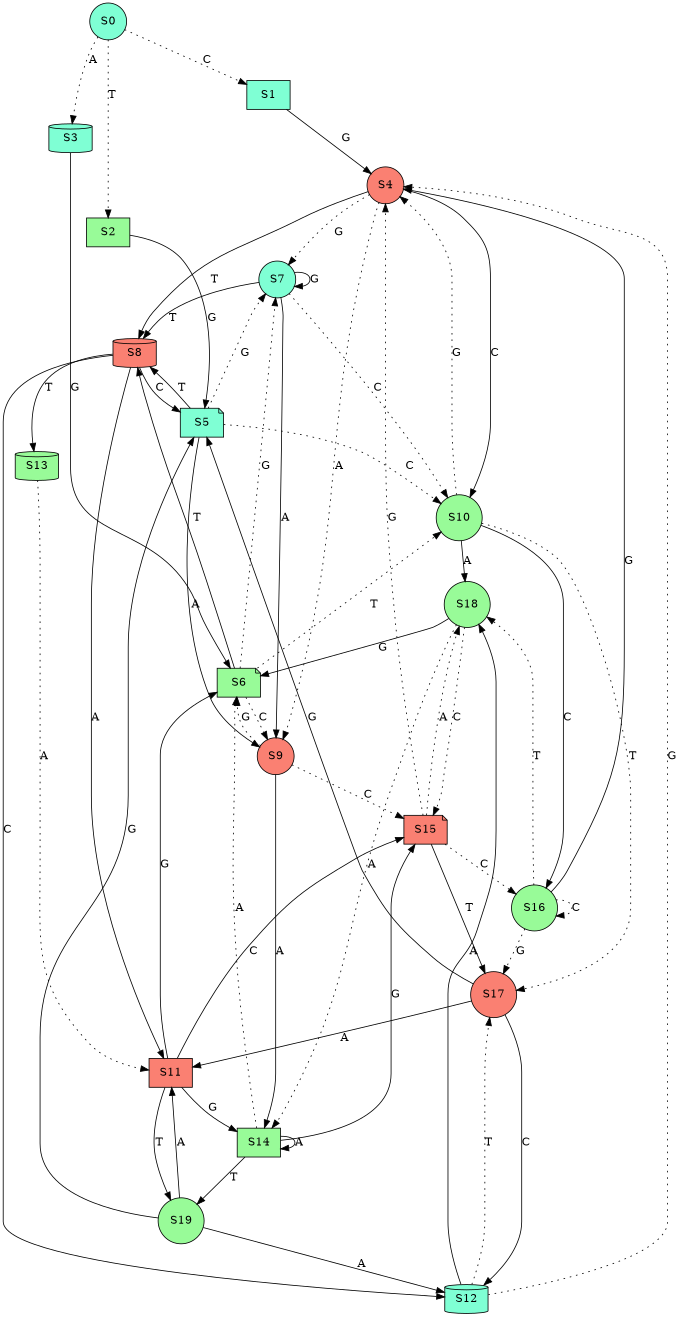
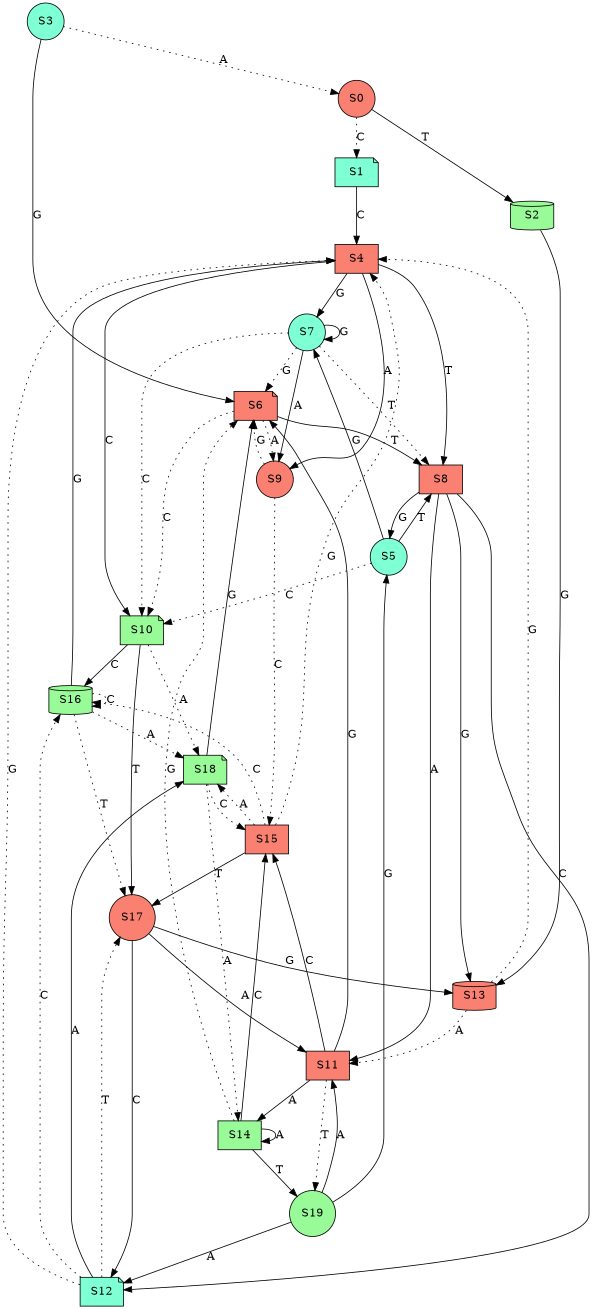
node "S0": fillcolor aquamarine -> salmon
edge "S0" -> "S3": reversed
node "S1": shape box -> note
edge "S0" -> "S2": style dotted -> solid
node "S3": shape cylinder -> circle
edge "S1" -> "S4": label "G" -> "C"
node "S4": shape circle -> box
edge "S4" -> "S7": style dotted -> solid
node "S2": shape box -> cylinder
edge "S7" -> "S8": style solid -> dotted
edge "S2" -> "S5": now "S2" -> "S13"
edge "S10" -> "S4": now "S13" -> "S4"
node "S8": shape cylinder -> box
edge "S5" -> "S7": style dotted -> solid
edge "S8" -> "S13": label "T" -> "G"
edge "S8" -> "S5": label "C" -> "G"
node "S5": shape note -> circle
node "S13": fillcolor palegreen -> salmon
edge "S4" -> "S9": style dotted -> solid
edge "S6" -> "S7": reversed
node "S10": shape circle -> note
edge "S10" -> "S18": style solid -> dotted
edge "S5" -> "S9": removed, label "A"
edge "S6" -> "S10": label "T" -> "C"
node "S18": shape circle -> note
node "S6": fillcolor palegreen -> salmon
edge "S6" -> "S9": label "C" -> "A"
edge "S17" -> "S5": now "S17" -> "S13"
edge "S16" -> "S18": label "T" -> "A"
edge "S10" -> "S17": style dotted -> solid
node "S15": shape note -> box
edge "S14" -> "S6": label "A" -> "G"
node "S16": shape circle -> cylinder
edge "S9" -> "S14": removed, label "A"
edge "S16" -> "S17": label "G" -> "T"
edge "S14" -> "S15": label "G" -> "C"
edge "S12" -> "S16": added, label "C"
edge "S11" -> "S14": label "G" -> "A"
edge "S11" -> "S19": style solid -> dotted
node "S12": shape cylinder -> note
